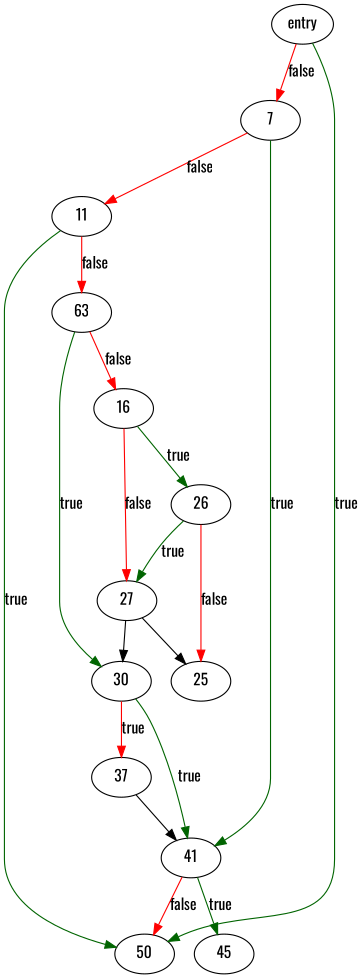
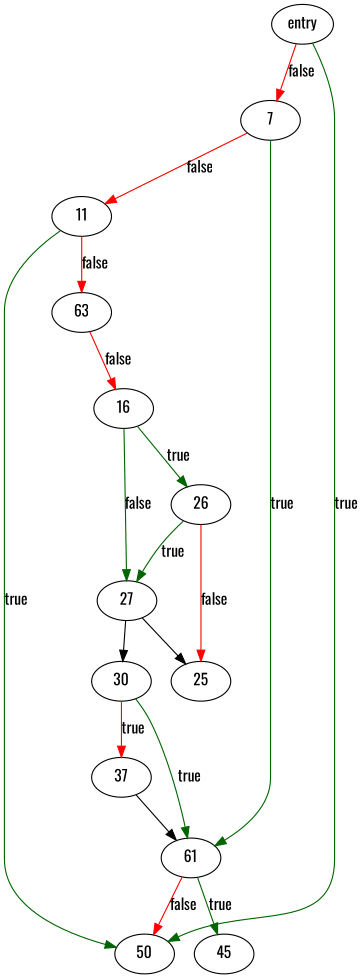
edge "16" -> "27": color red -> darkgreen
edge "63" -> "30": removed, label "true"
node "41": label "41" -> "61"
